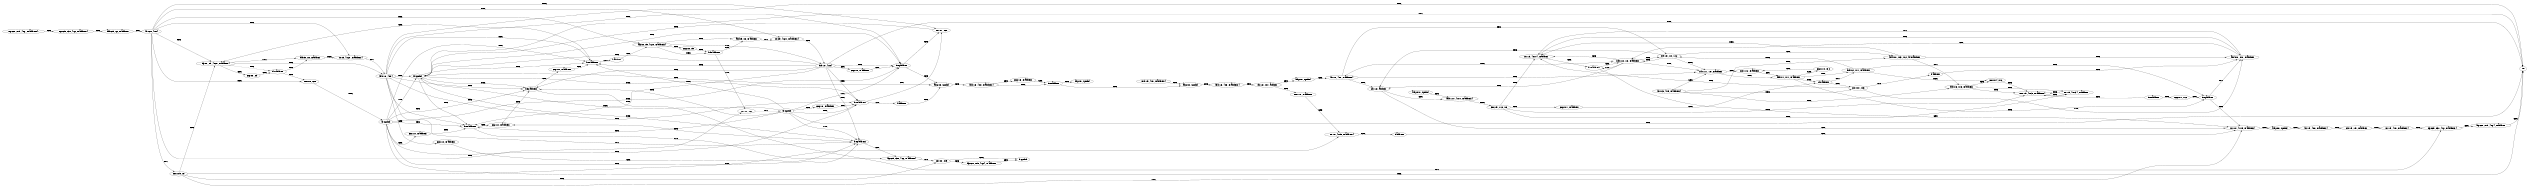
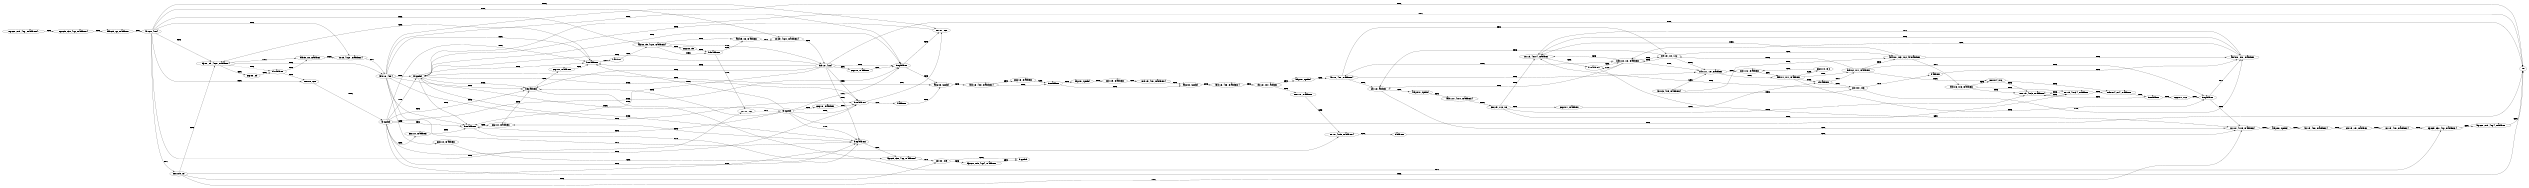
edge "and x12 , x11 , # address" -> "add x10 , x13 , x12 , lsl # address": added, label "DFG"
node "mov w9 , # address": added
node "subs x14 , x14 , # address": added
edge "cbz w8 , address" -> "ldrb w10 , [ x10 , # address ]": now "cbz w8 , address" -> "adrp x10 , symbol"
edge "ldr x13 , [ x9 , # address ]" -> "add x13 , x13 , # address": removed, label "DFG"
